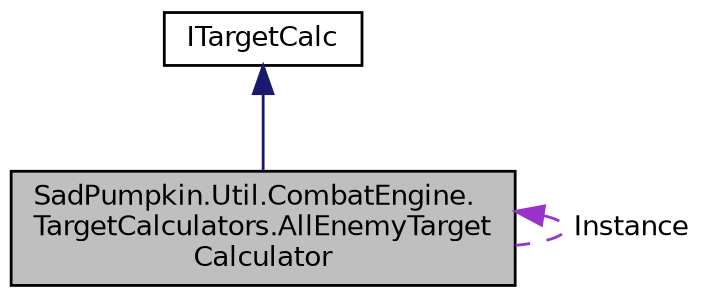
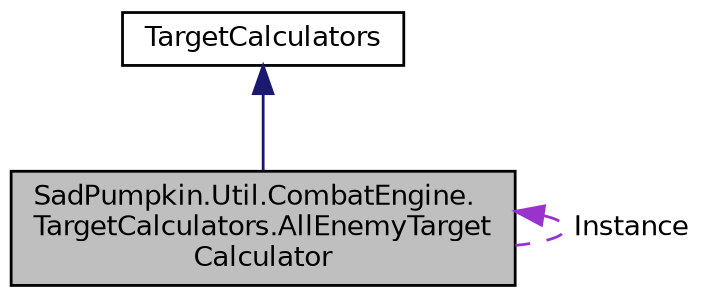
node "ITargetCalc": label "ITargetCalc" -> "TargetCalculators"
